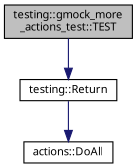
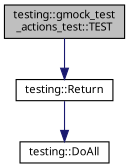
node "testing::gmock_more _actions_test::TEST": label "testing::gmock_more _actions_test::TEST" -> "testing::gmock_test _actions_test::TEST"
node "actions::DoAll": label "actions::DoAll" -> "testing::DoAll"
